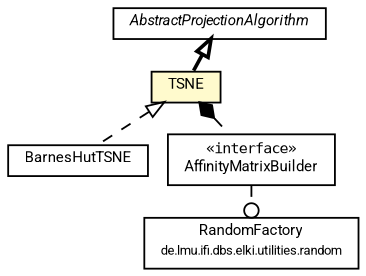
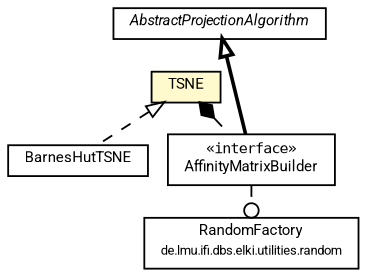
edge "TSNE" -> "AbstractProjectionAlgorithm": now "AffinityMatrixBuilder" -> "AbstractProjectionAlgorithm"
